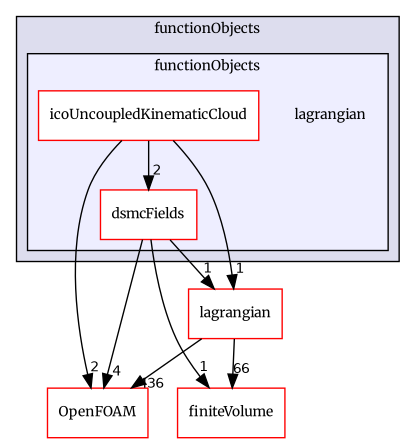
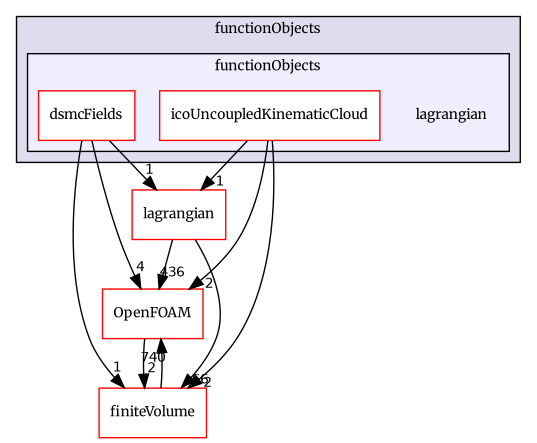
edge "icoUncoupledKinematicCloud" -> "dsmcFields": now "icoUncoupledKinematicCloud" -> "finiteVolume"
edge "OpenFOAM" -> "finiteVolume": added
edge "finiteVolume" -> "OpenFOAM": added
